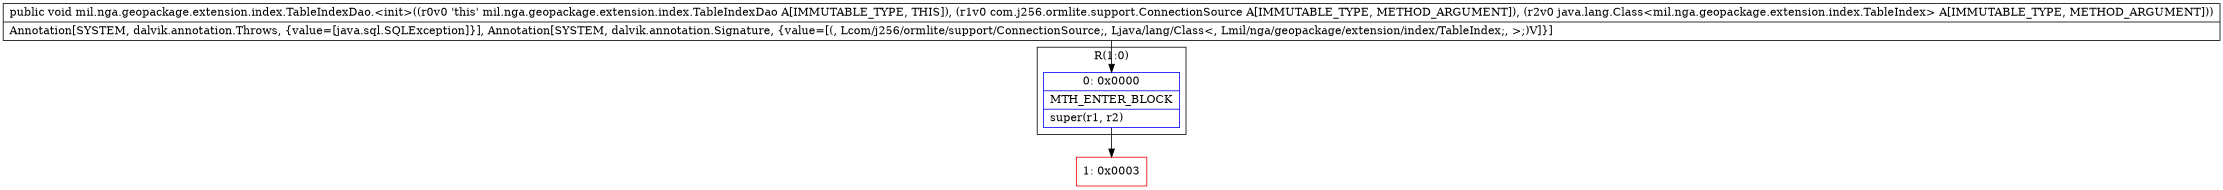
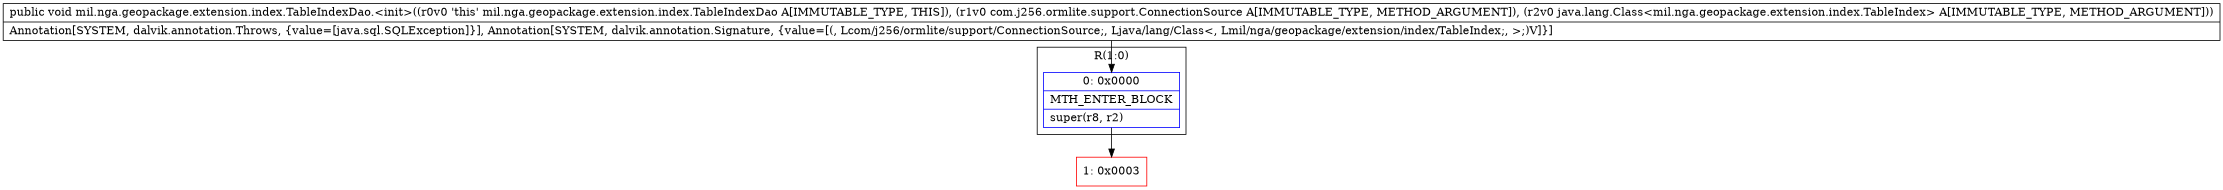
node "0: 0x0000": text "super(r1, r2)" -> "super(r8, r2)"
